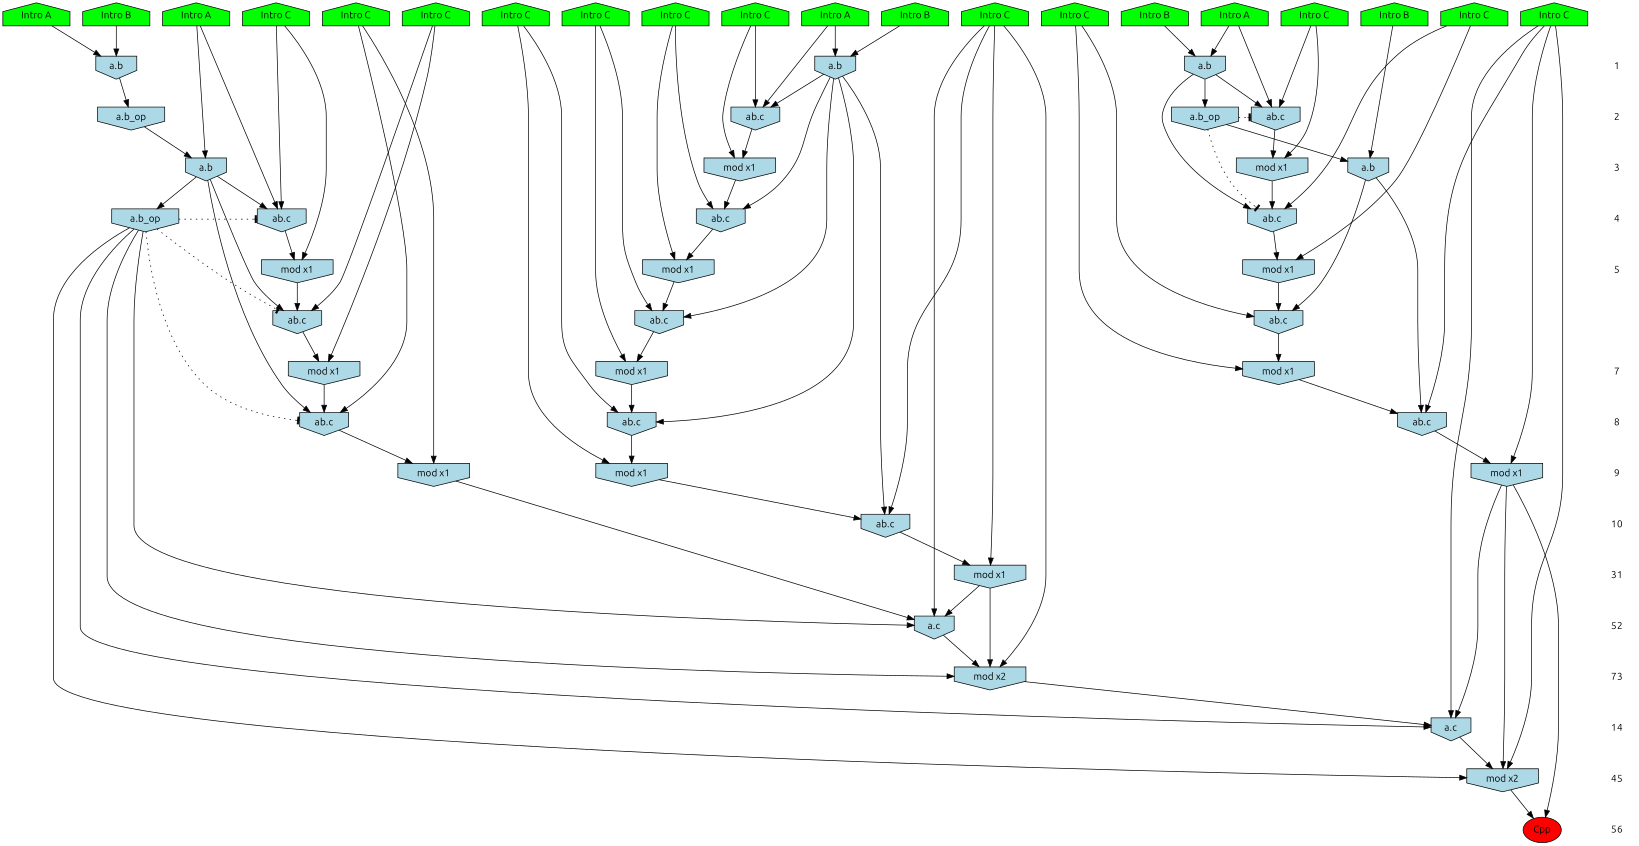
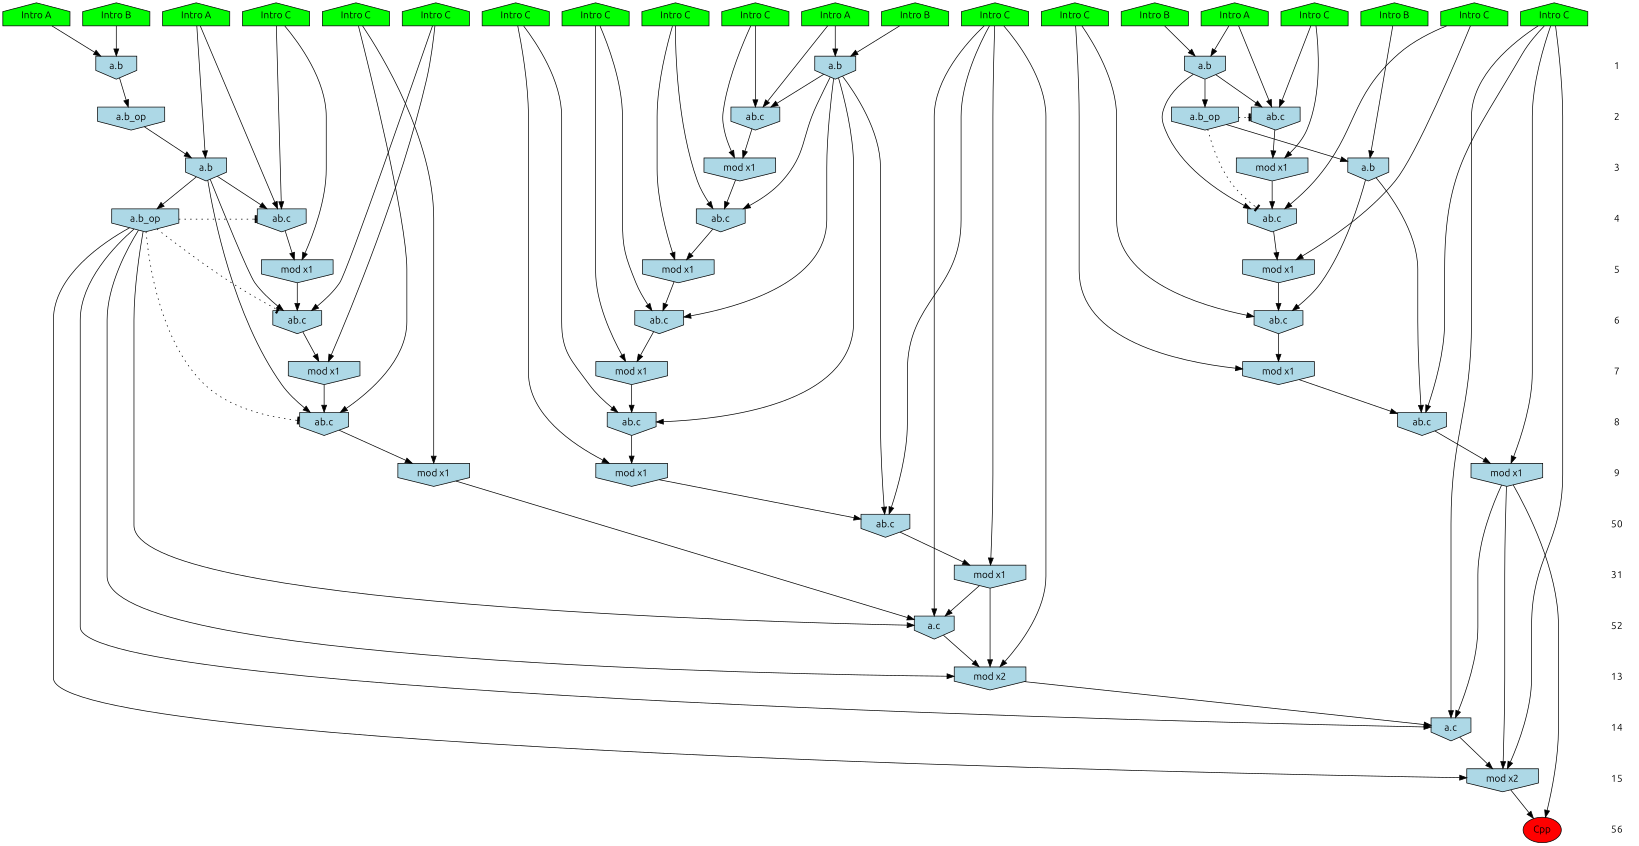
node "6": added
node "10": label "10" -> "50"
node "73": label "73" -> "13"
node "45": label "45" -> "15"
